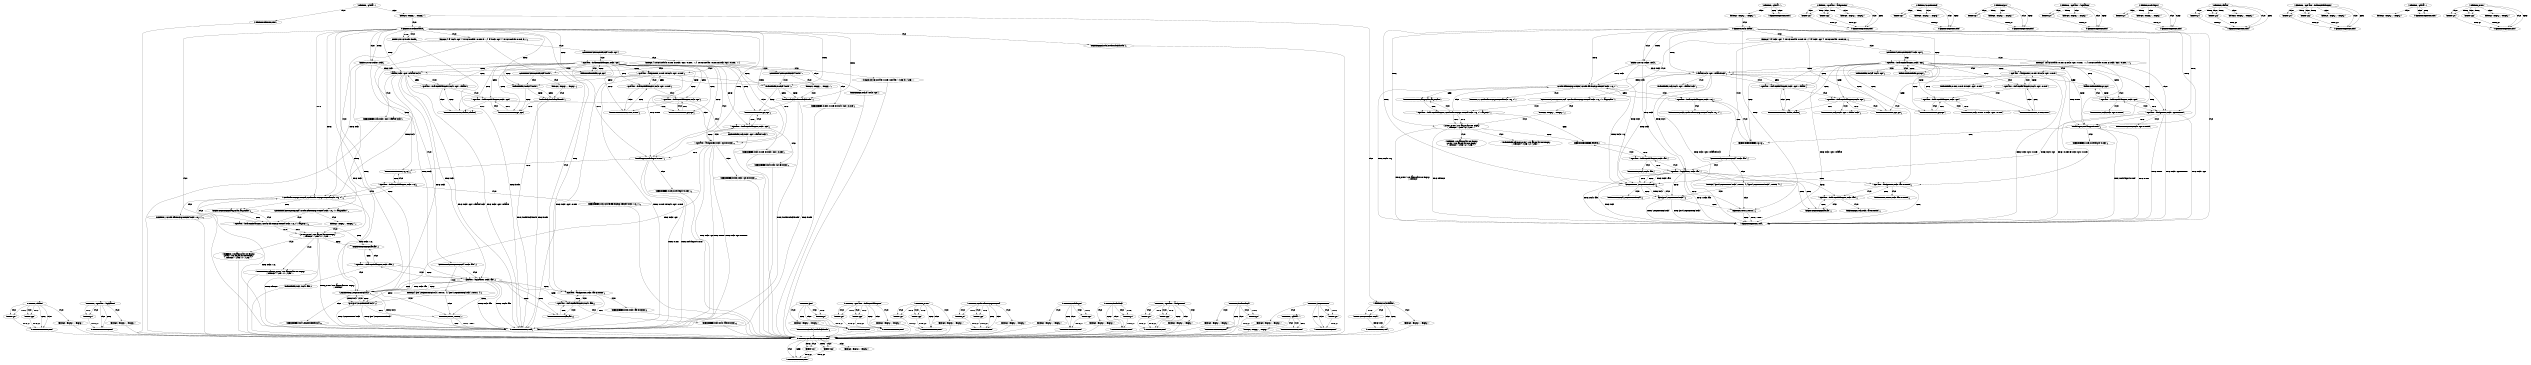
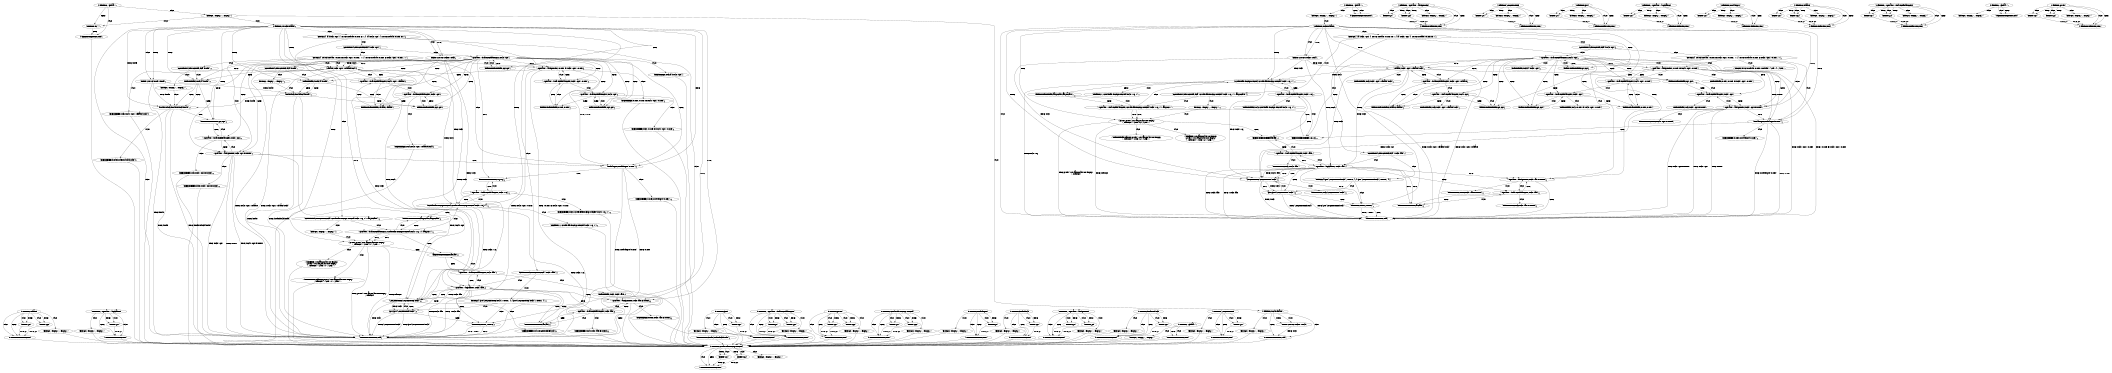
node "(UNKNOWN,),))": added
edge "(METHOD,__sock_release)" -> "(IDENTIFIER,inode,inode_unlock(inode))": now "(inode_unlock,inode_unlock(inode))" -> "(IDENTIFIER,inode,inode_unlock(inode))"
edge "(METHOD,__sock_release)" -> "(inode_unlock,inode_unlock(inode))": label "DDG: " -> "DDG: inode"
node "<(LOCAL,struct module* owner: module*)<SUB>4</SUB>>": added
node "<(LOCAL,struct module* owner: module*)<SUB>5</SUB>>": removed
edge "(PARAM,struct inode *inode)" -> "(inode_lock,inode_lock(inode))": added, label "DDG: inode"
edge "(PARAM,struct inode *inode)" -> "(inode_unlock,inode_unlock(inode))": added, label "DDG: inode"
edge "(inode_lock,inode_lock(inode))" -> "(inode_unlock,inode_unlock(inode))": added, label "DDG: inode"
